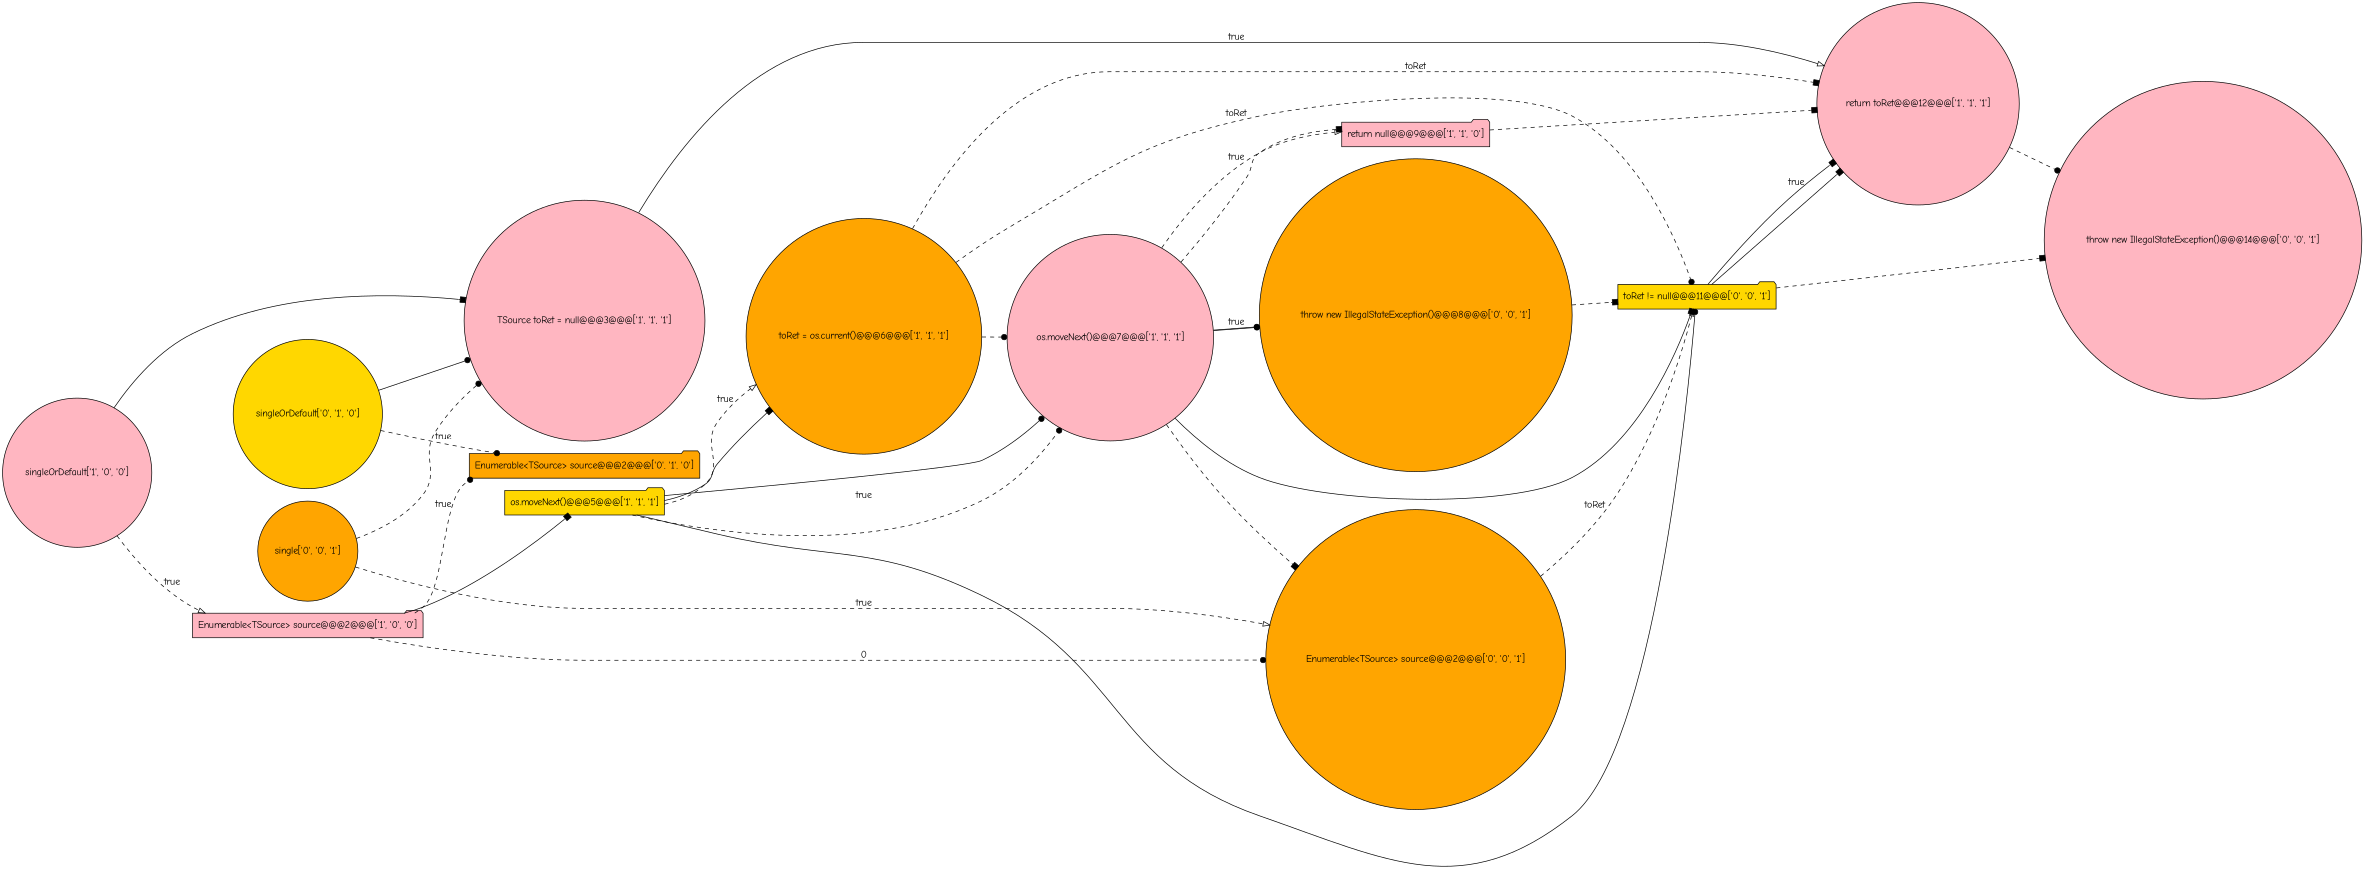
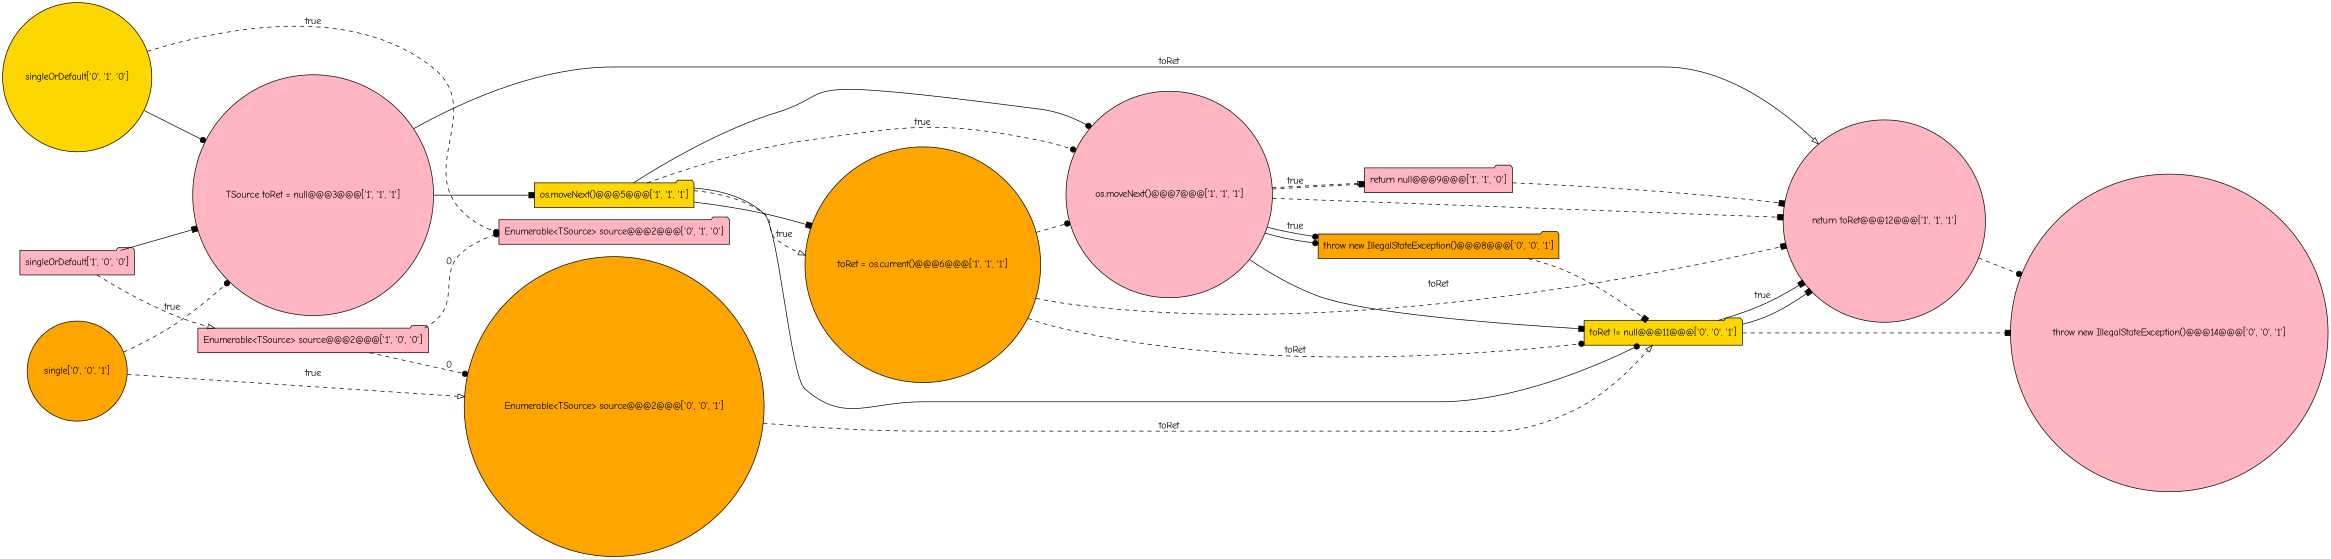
edge "TSource toRet = null@@@3@@@['1', '1', '1']" -> "return toRet@@@12@@@['1', '1', '1']": label "true" -> "toRet"
node "throw new IllegalStateException()@@@8@@@['0', '0', '1']": shape circle -> folder
node "Enumerable<TSource> source@@@2@@@['0', '1', '0']": fillcolor orange -> lightpink
node "singleOrDefault['1', '0', '0']": shape circle -> folder
edge "os.moveNext()@@@7@@@['1', '1', '1']" -> "Enumerable<TSource> source@@@2@@@['0', '0', '1']": now "os.moveNext()@@@7@@@['1', '1', '1']" -> "return toRet@@@12@@@['1', '1', '1']"
edge "Enumerable<TSource> source@@@2@@@['1', '0', '0']" -> "Enumerable<TSource> source@@@2@@@['0', '1', '0']": label "true" -> "0"
edge "Enumerable<TSource> source@@@2@@@['1', '0', '0']" -> "os.moveNext()@@@5@@@['1', '1', '1']": now "TSource toRet = null@@@3@@@['1', '1', '1']" -> "os.moveNext()@@@5@@@['1', '1', '1']"
